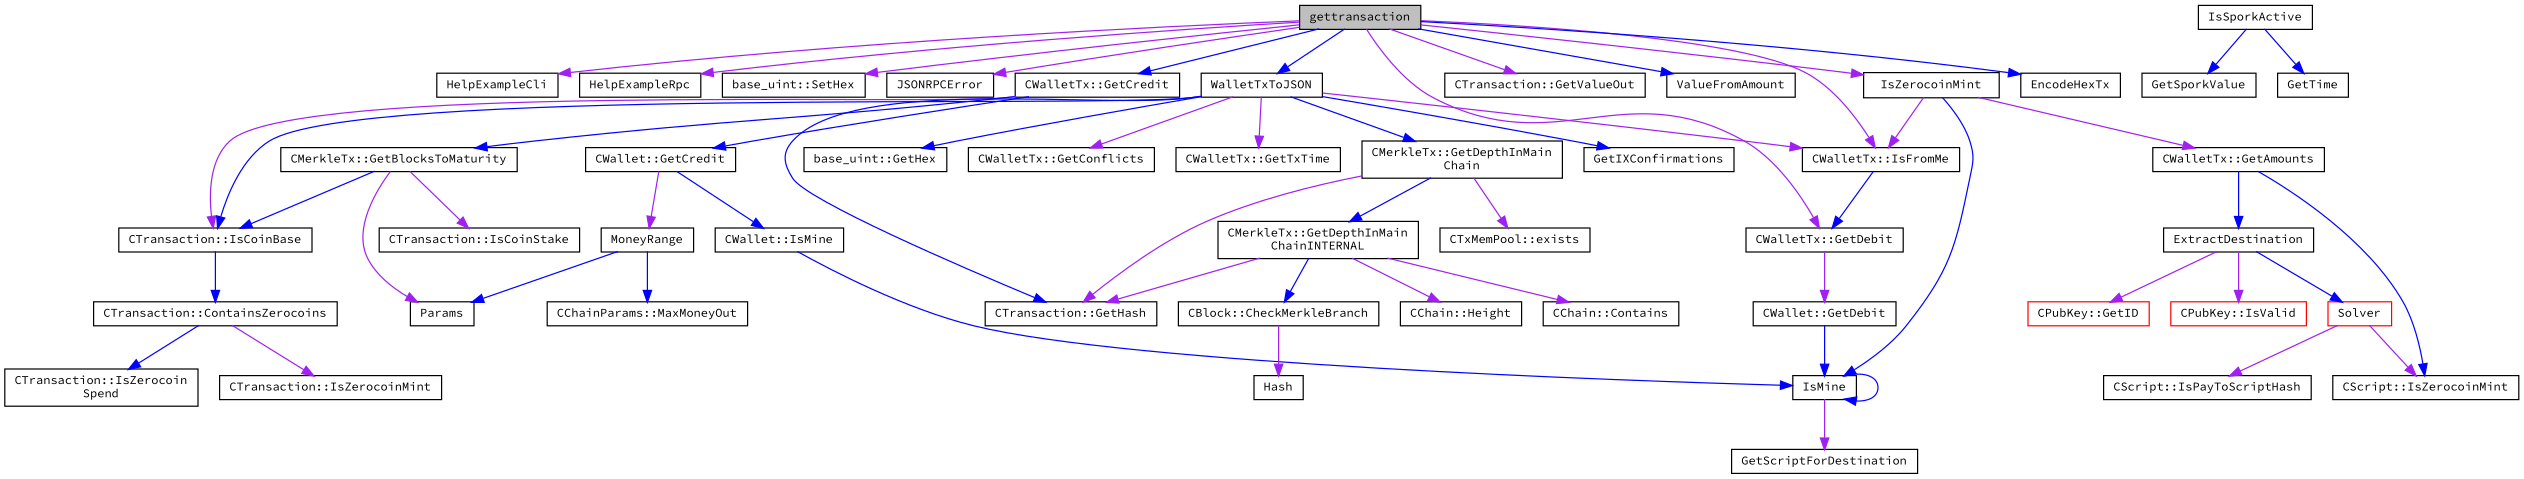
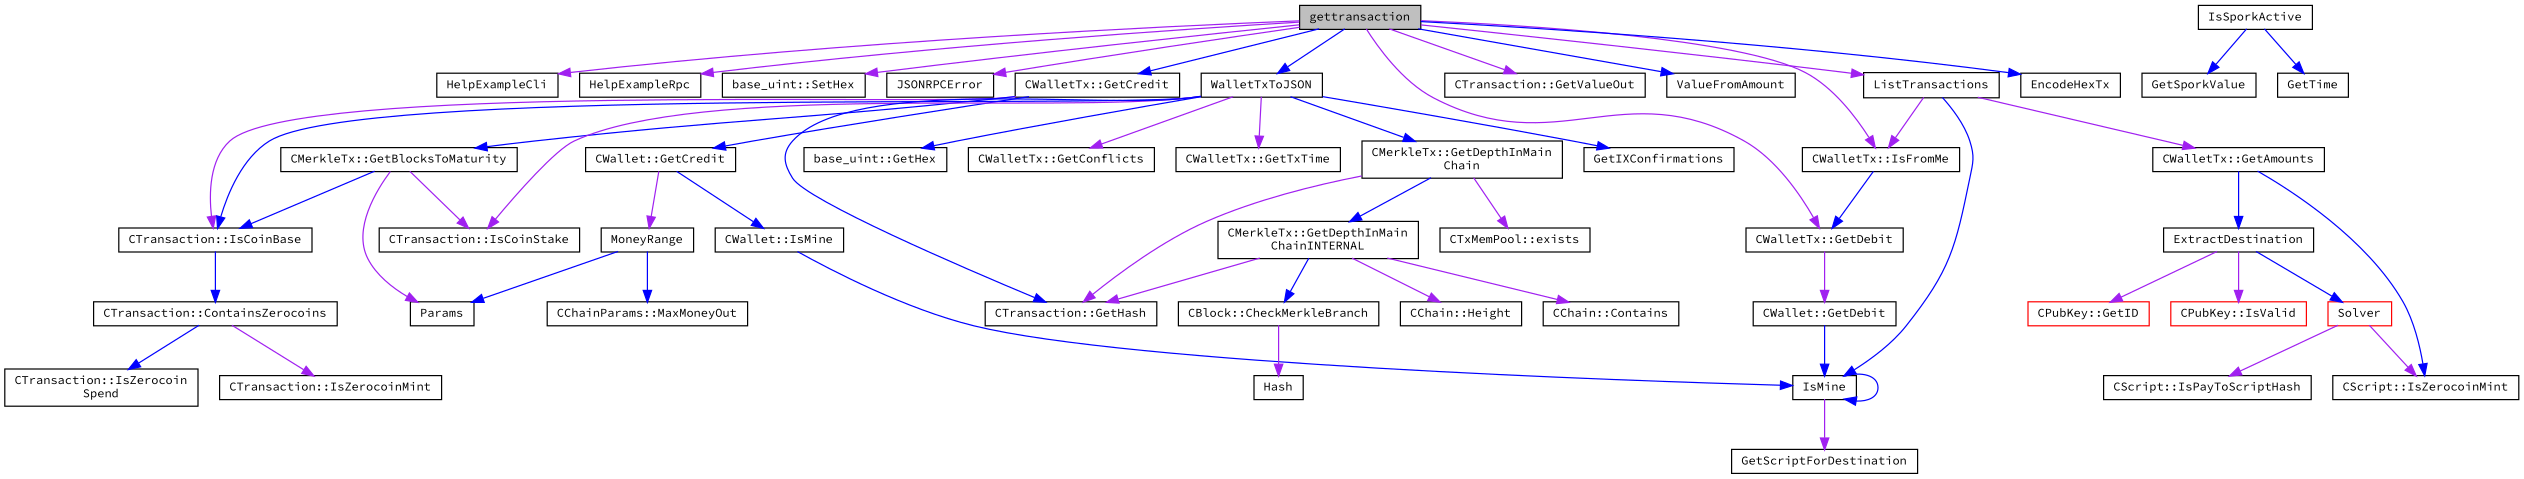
node "IsZerocoinMint": label "IsZerocoinMint" -> "ListTransactions"
edge "WalletTxToJSON" -> "CWalletTx::IsFromMe": now "WalletTxToJSON" -> "CTransaction::IsCoinStake"
